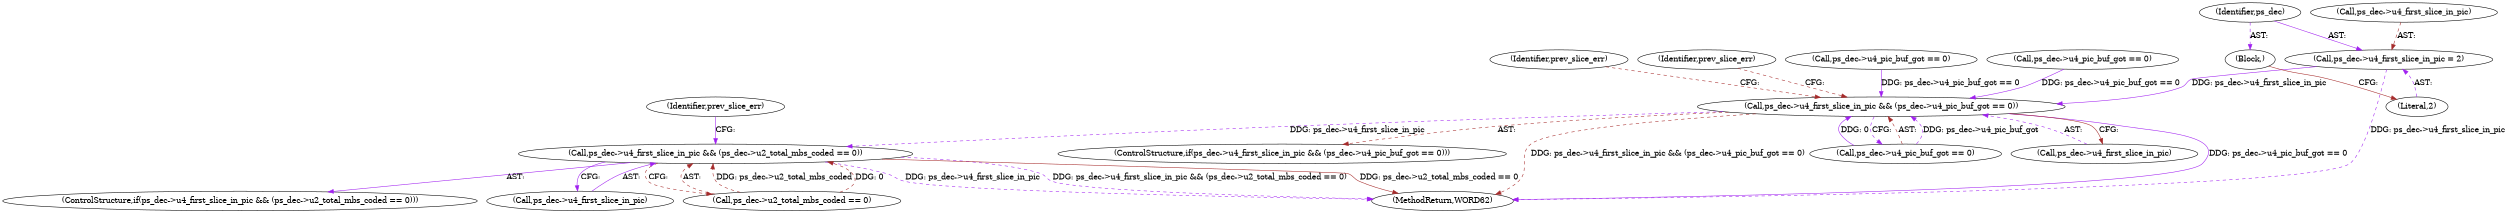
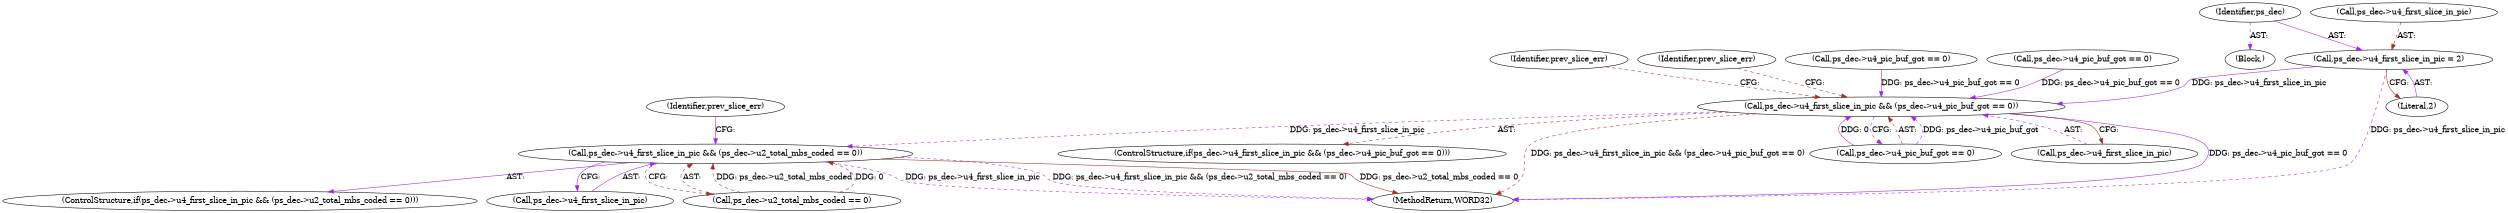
edge "(Block,)" -> "(Literal,2)": now "(Call,ps_dec->u4_first_slice_in_pic = 2)" -> "(Literal,2)"
edge "(Literal,2)" -> "(Call,ps_dec->u4_first_slice_in_pic = 2)": style dashed -> solid
node "(MethodReturn,WORD62)": label "(MethodReturn,WORD62)" -> "(MethodReturn,WORD32)"
